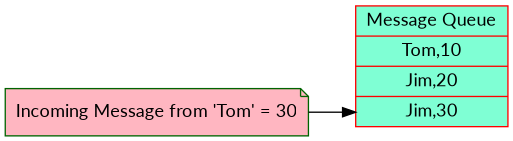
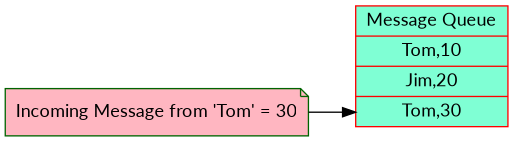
node "Message Queue": text "Jim,30" -> "Tom,30"
